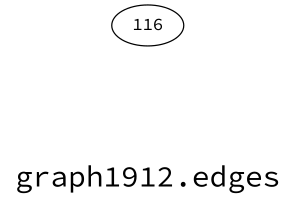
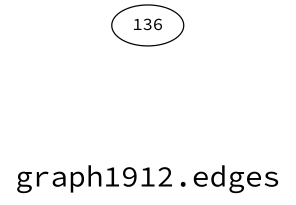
node "116": label "116" -> "136"
